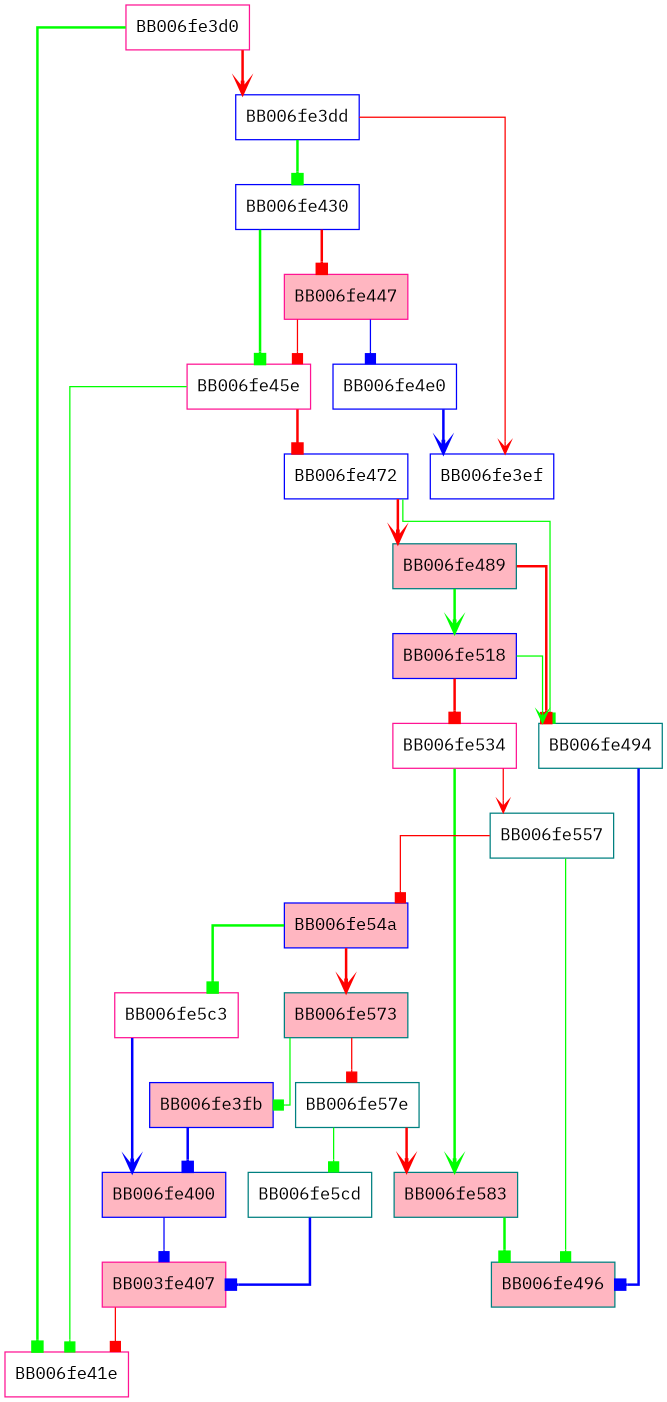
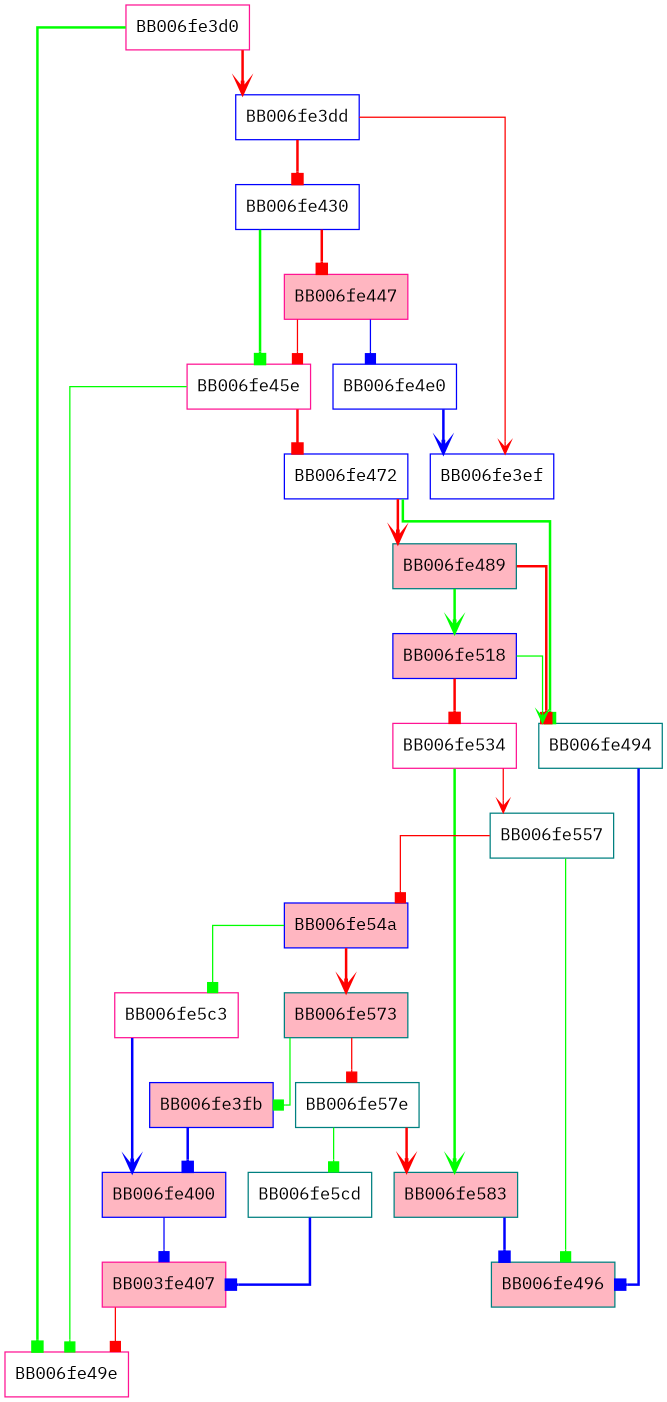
edge "BB006fe3dd" -> "BB006fe430": color green -> red
edge "BB006fe472" -> "BB006fe494": style solid -> bold
edge "BB006fe54a" -> "BB006fe5c3": style bold -> solid
edge "BB006fe583" -> "BB006fe496": color green -> blue
node "BB006fe41e": label "BB006fe41e" -> "BB006fe49e"
